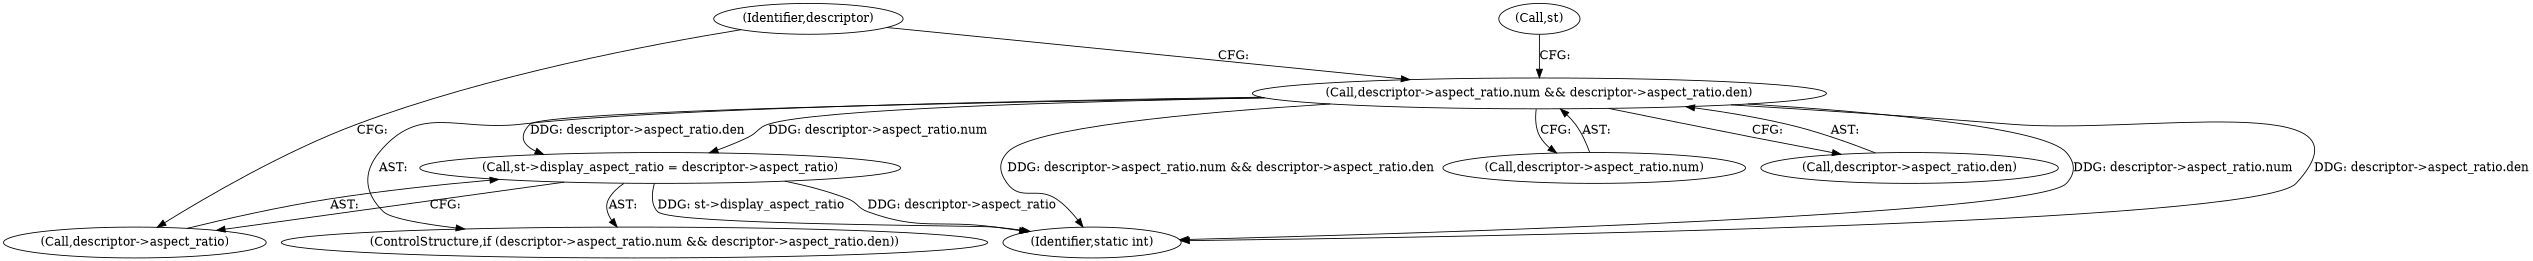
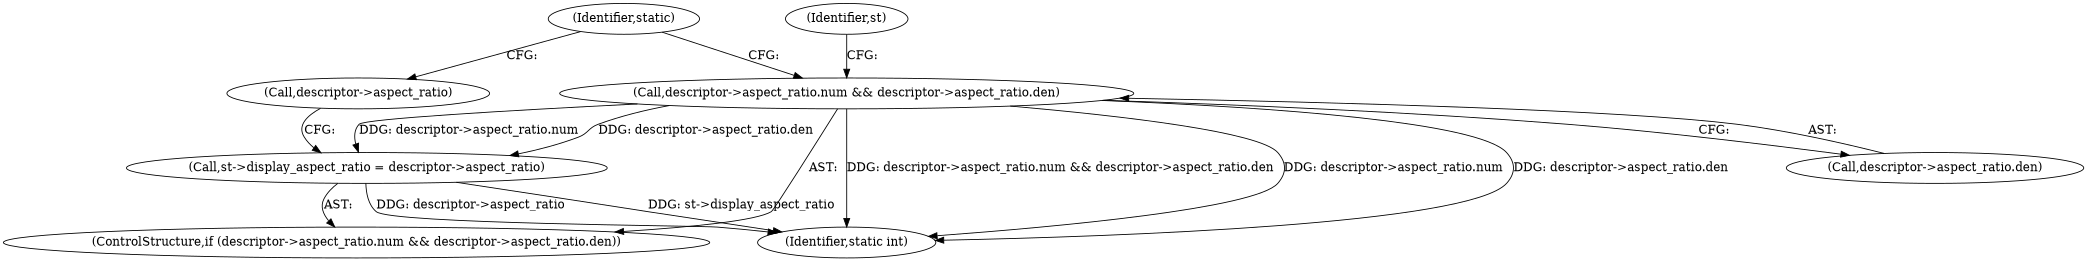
node "(Identifier,descriptor)": label "(Identifier,descriptor)" -> "(Identifier,static)"
node "(Call,st)": label "(Call,st)" -> "(Identifier,st)"
node "(Call,descriptor->aspect_ratio.num)": removed
edge "(Call,descriptor->aspect_ratio)" -> "(Call,st->display_aspect_ratio = descriptor->aspect_ratio)": label "AST: " -> "CFG: "
edge "(Call,st->display_aspect_ratio = descriptor->aspect_ratio)" -> "(Call,descriptor->aspect_ratio)": removed, label "CFG:"
